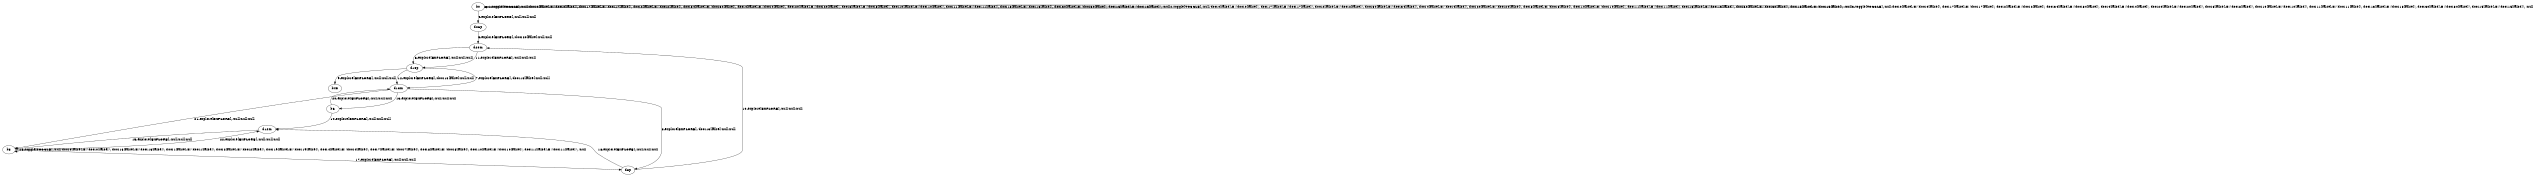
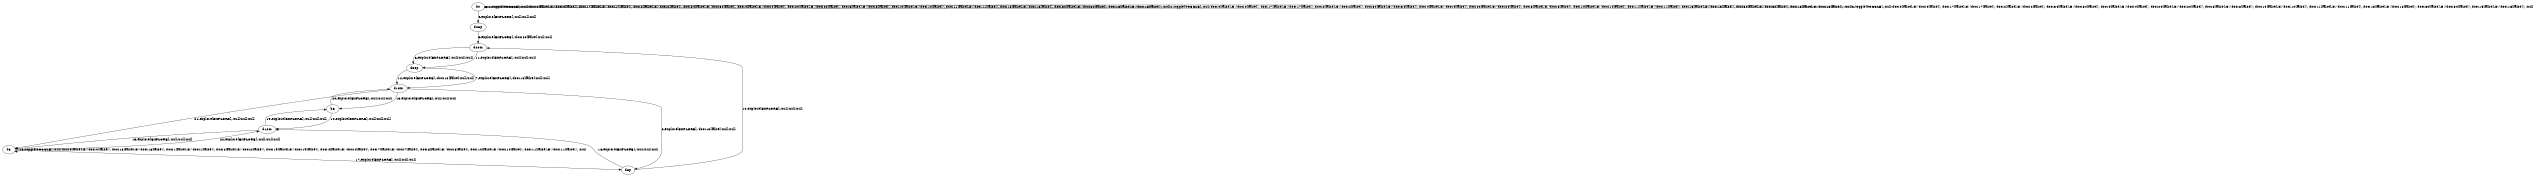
node "d13p": label "d13p" -> "d33p"
node "b45": removed
edge "d12m" -> "b6": added, label "19-explore[EXPLORE];/null/null/null"
